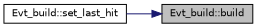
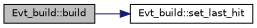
edge "Evt_build::set_last_hit" -> "Evt_build::build": reversed
